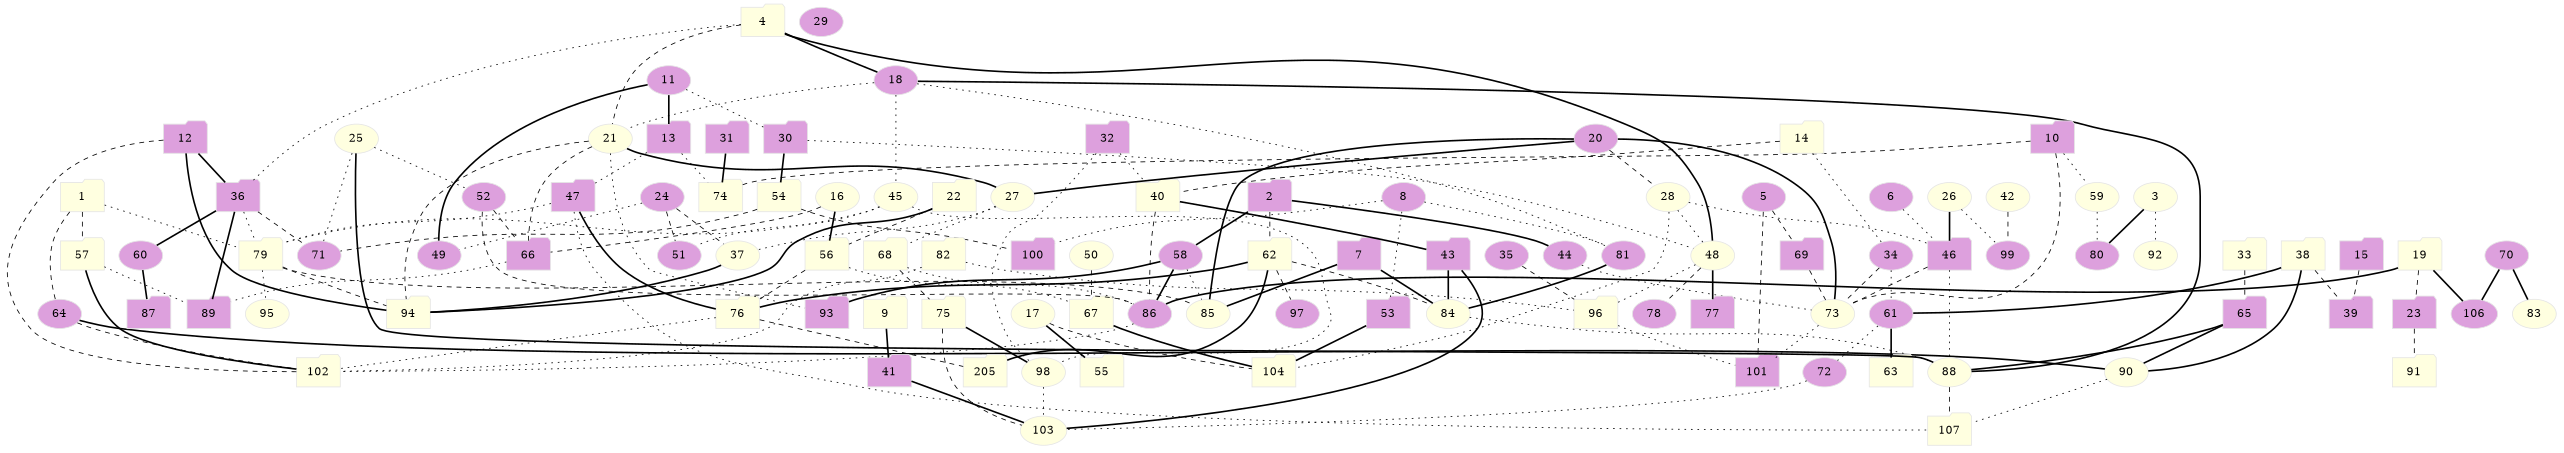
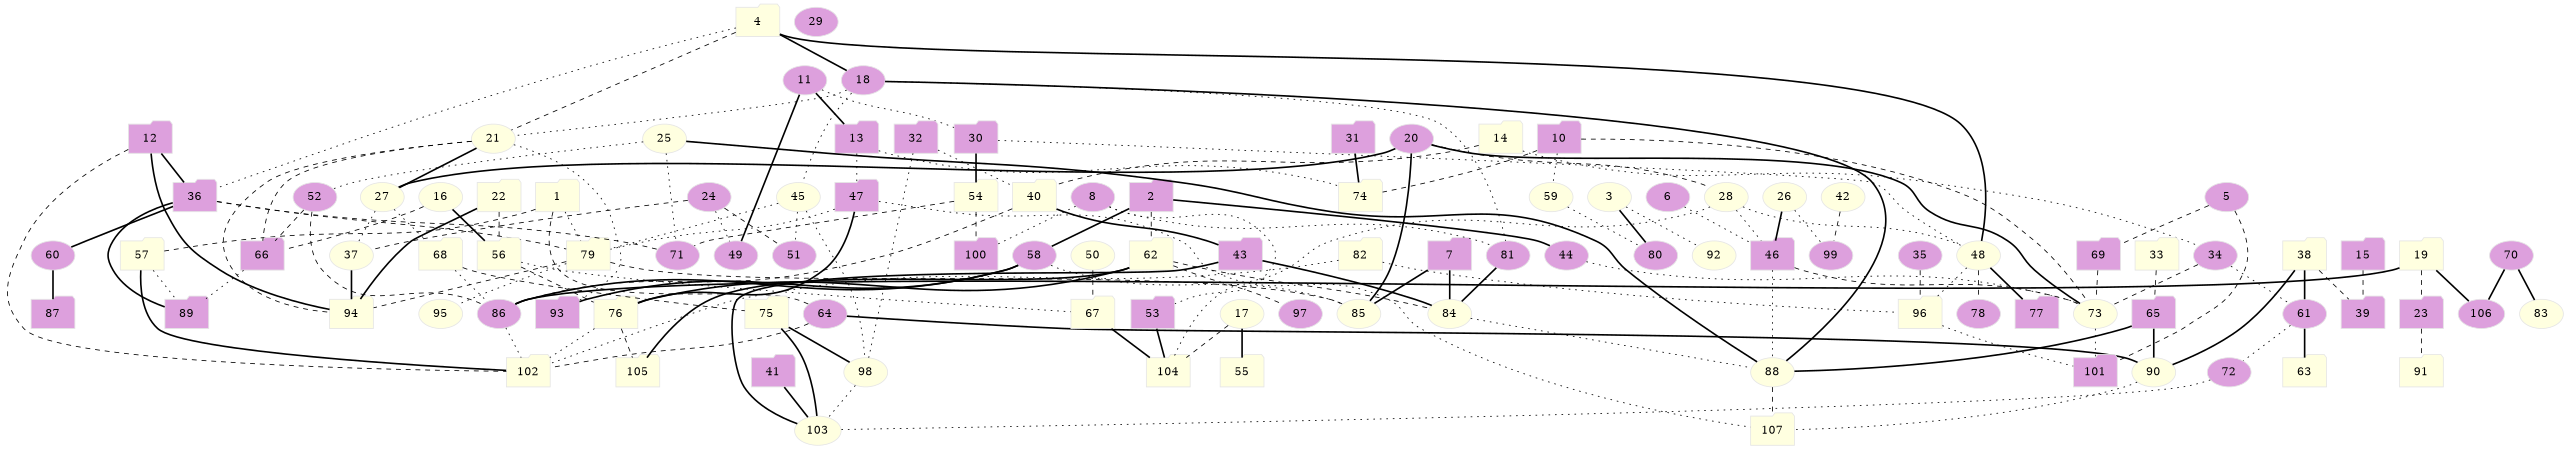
edge "36" -- "79": style dotted -> dashed
node "9": removed
node "205": label "205" -> "105"
edge "75" -- "103": style dashed -> bold
